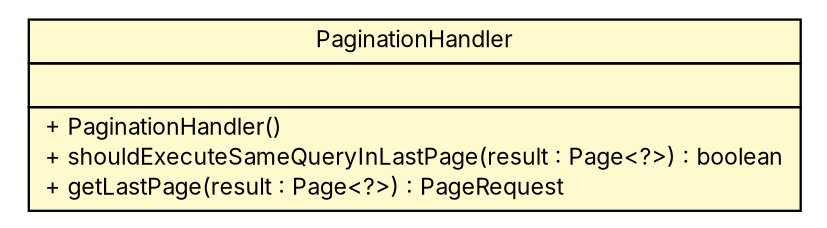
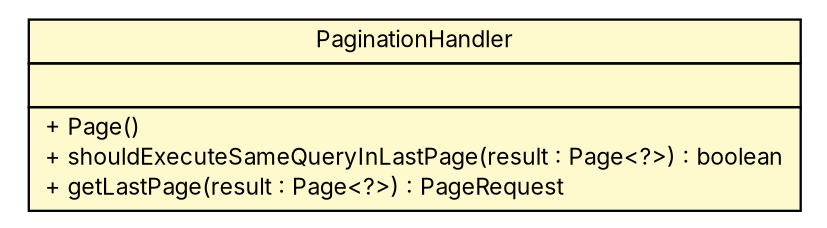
node "PaginationHandler": text "+ PaginationHandler()" -> "+ Page()"
